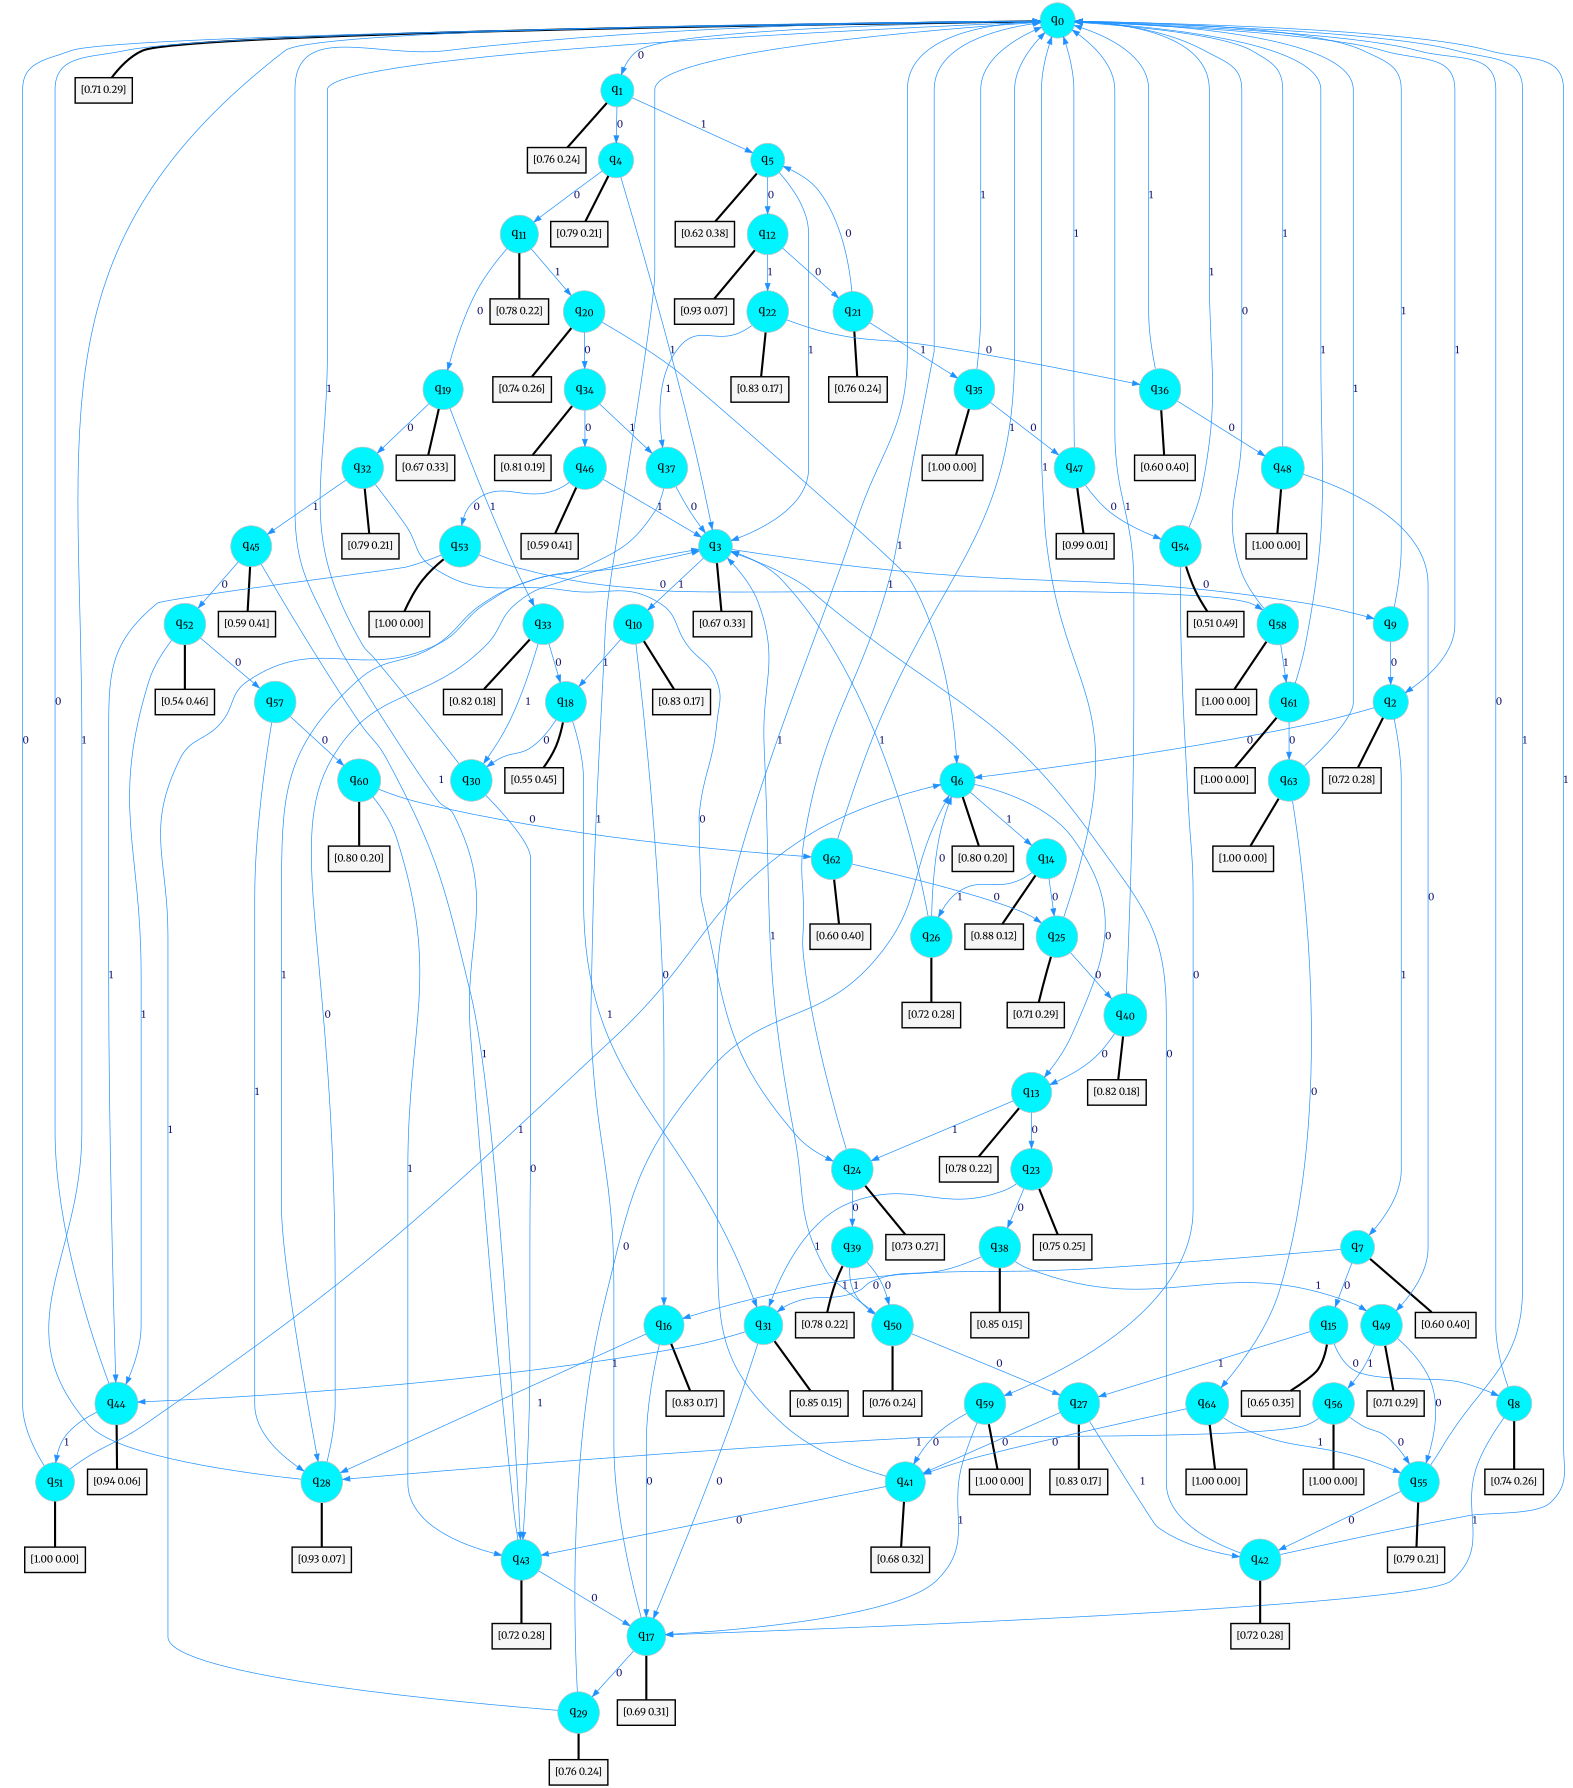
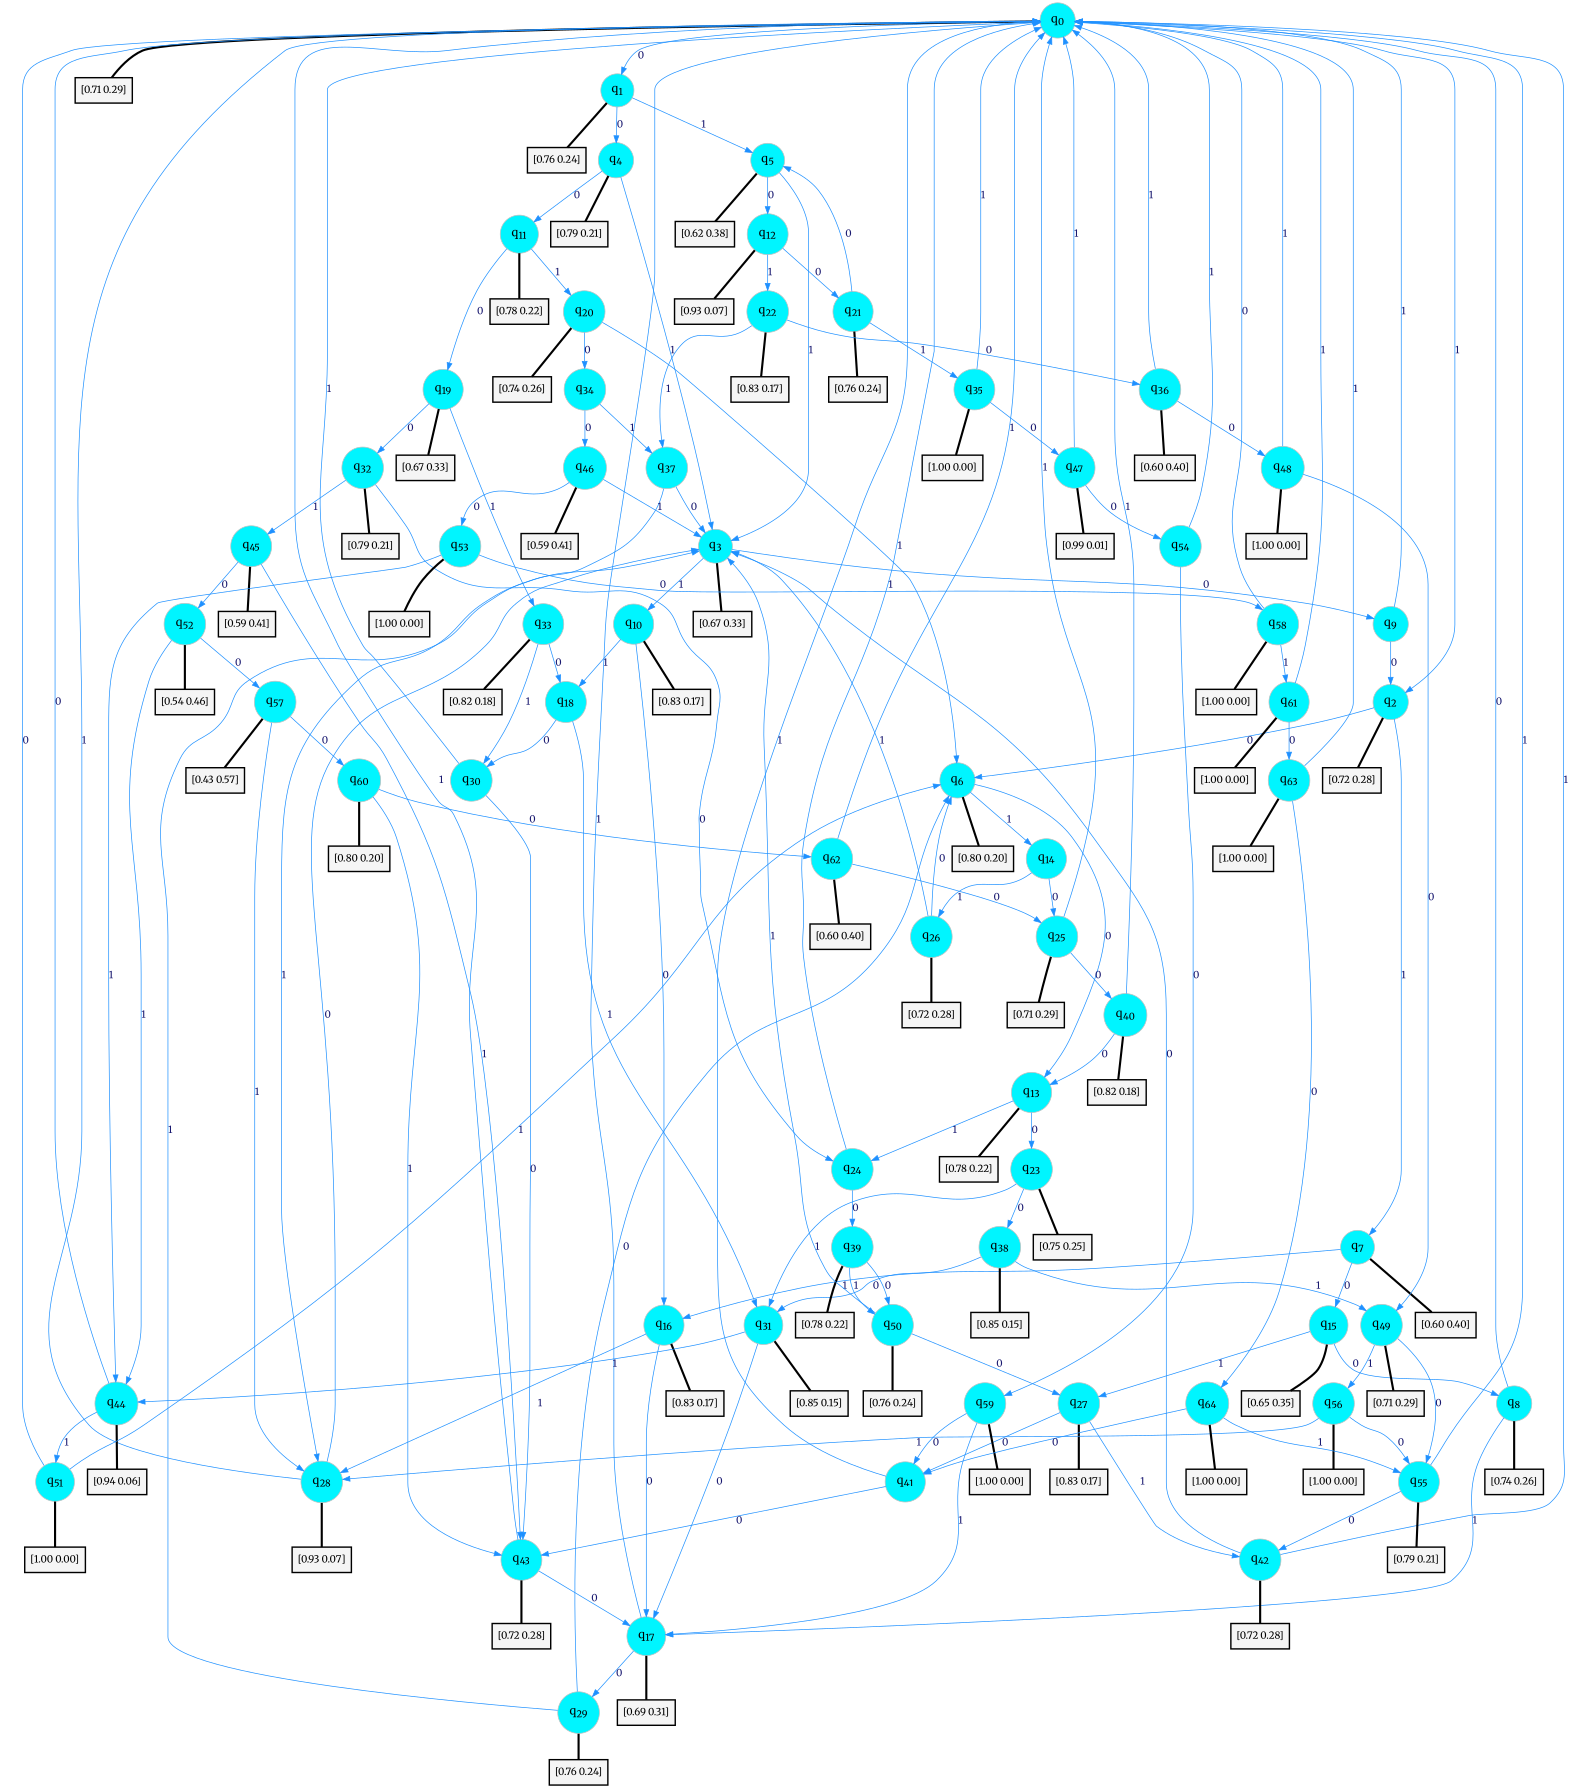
node "[0.81 0.19]": removed
node "[0.51 0.49]": removed
node "[0.43 0.57]": added
node "[0.55 0.45]": removed
node "[0.88 0.12]": removed
node "[0.73 0.27]": removed
node "[0.68 0.32]": removed
